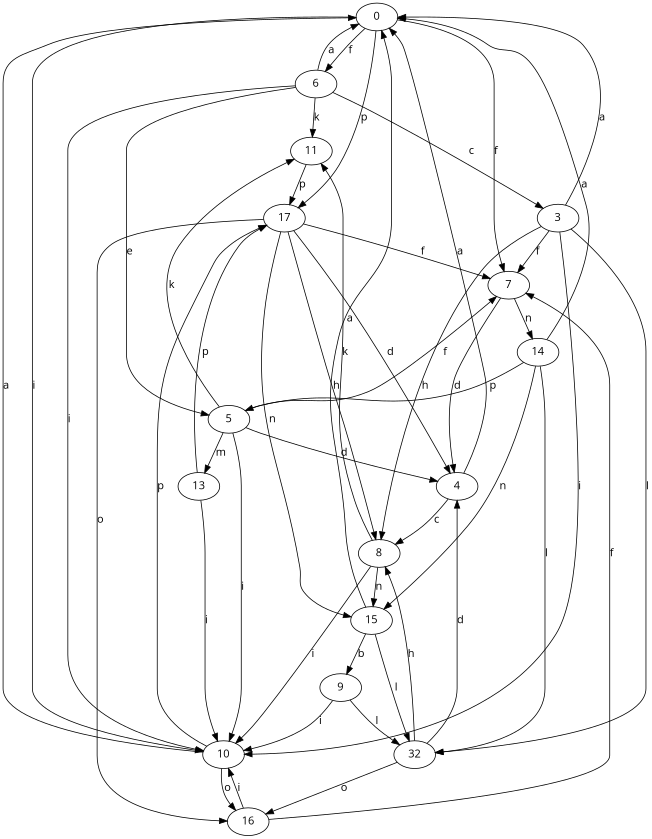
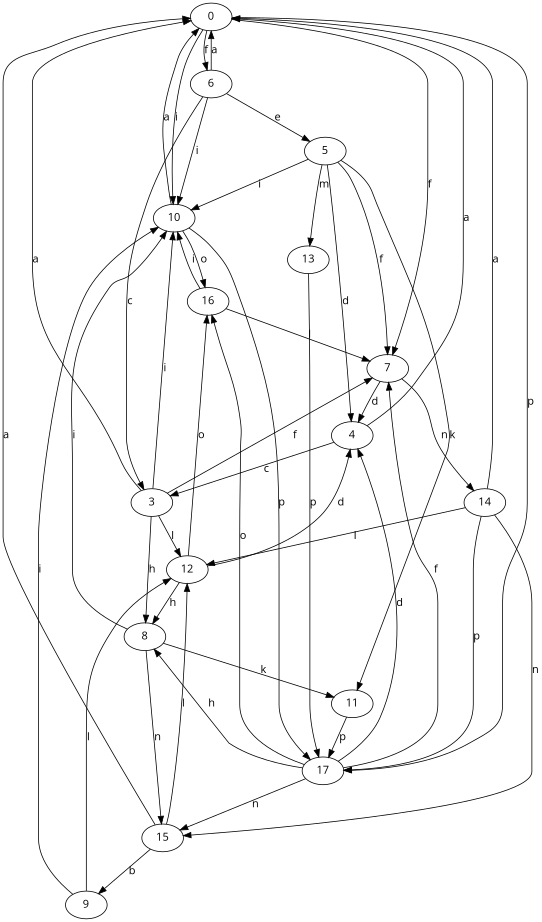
edge "6" -> "11": removed, label "k"
edge "14" -> "5": now "14" -> "17"
edge "4" -> "8": now "4" -> "3"
edge "16" -> "7": label "f" -> "l"
edge "13" -> "10": removed, label "i"
node "32": label "32" -> "12"
